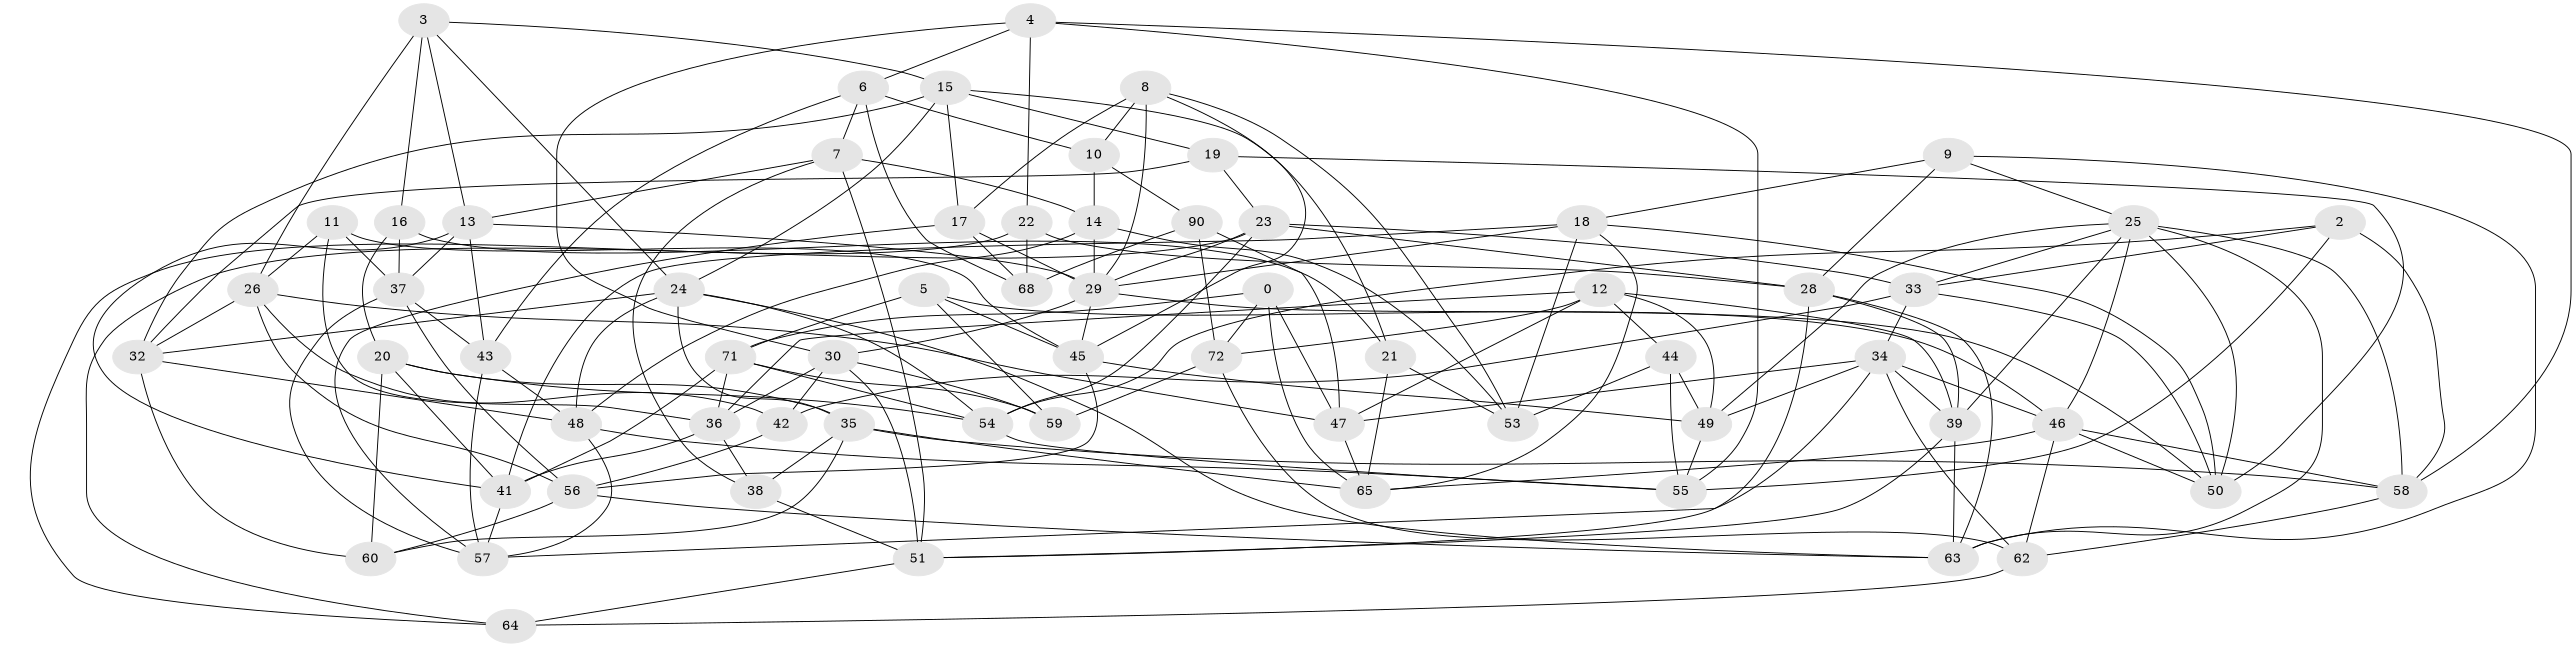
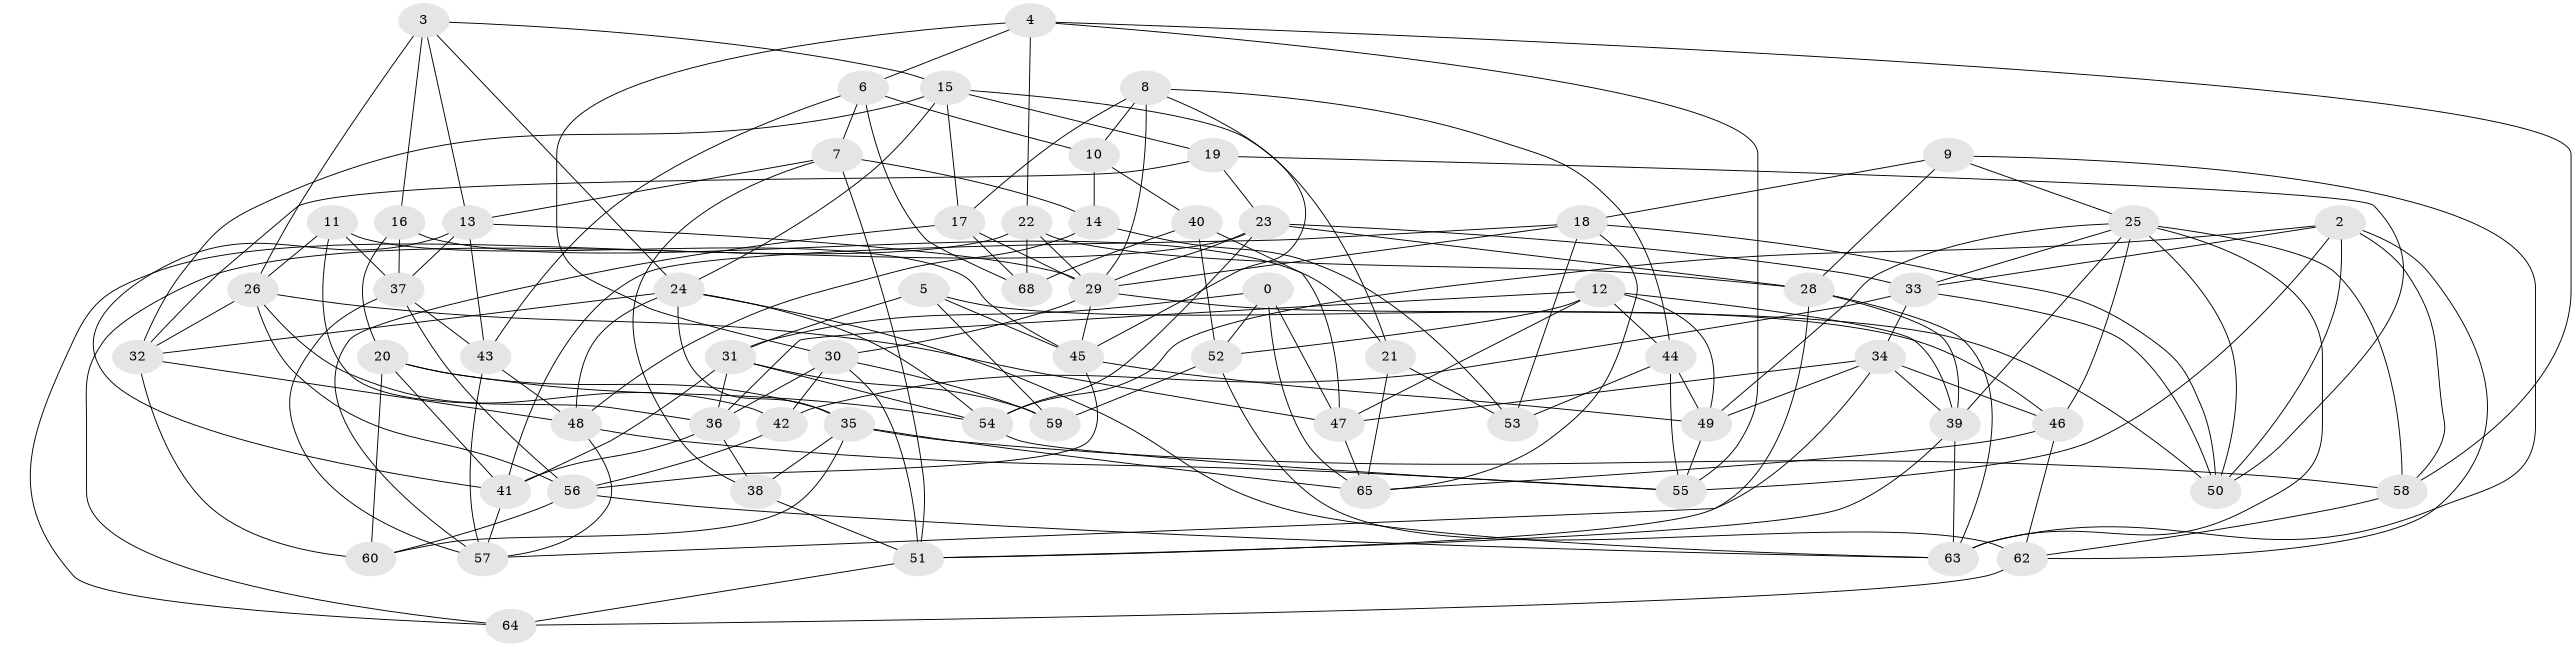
edge "8" -- "53": now "8" -- "44"
node "90": label "90" -> "40"
edge "14" -- "29": now "22" -- "29"
node "71": label "71" -> "31"
node "72": label "72" -> "52"
edge "46" -- "50": now "2" -- "50"
edge "46" -- "58": removed
edge "34" -- "62": now "2" -- "62"
